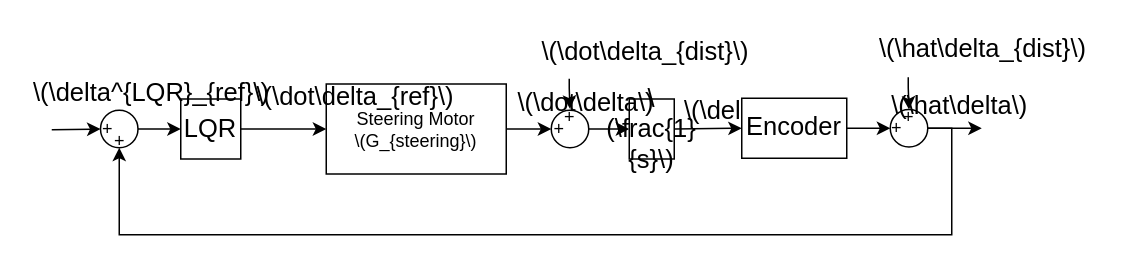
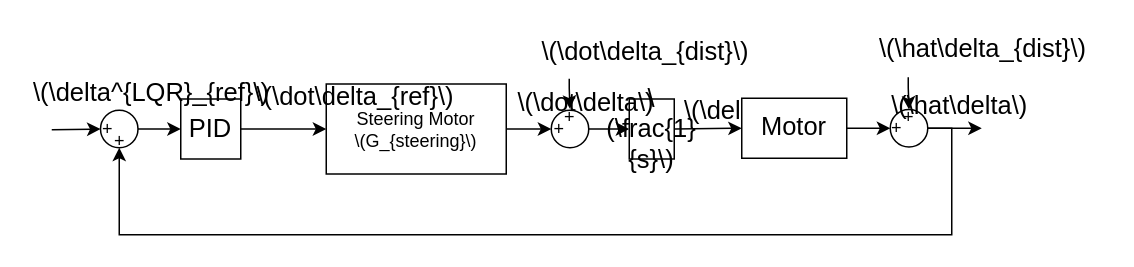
node "Encoder": label "Encoder" -> "Motor"
node "LQR": label "LQR" -> "PID"
